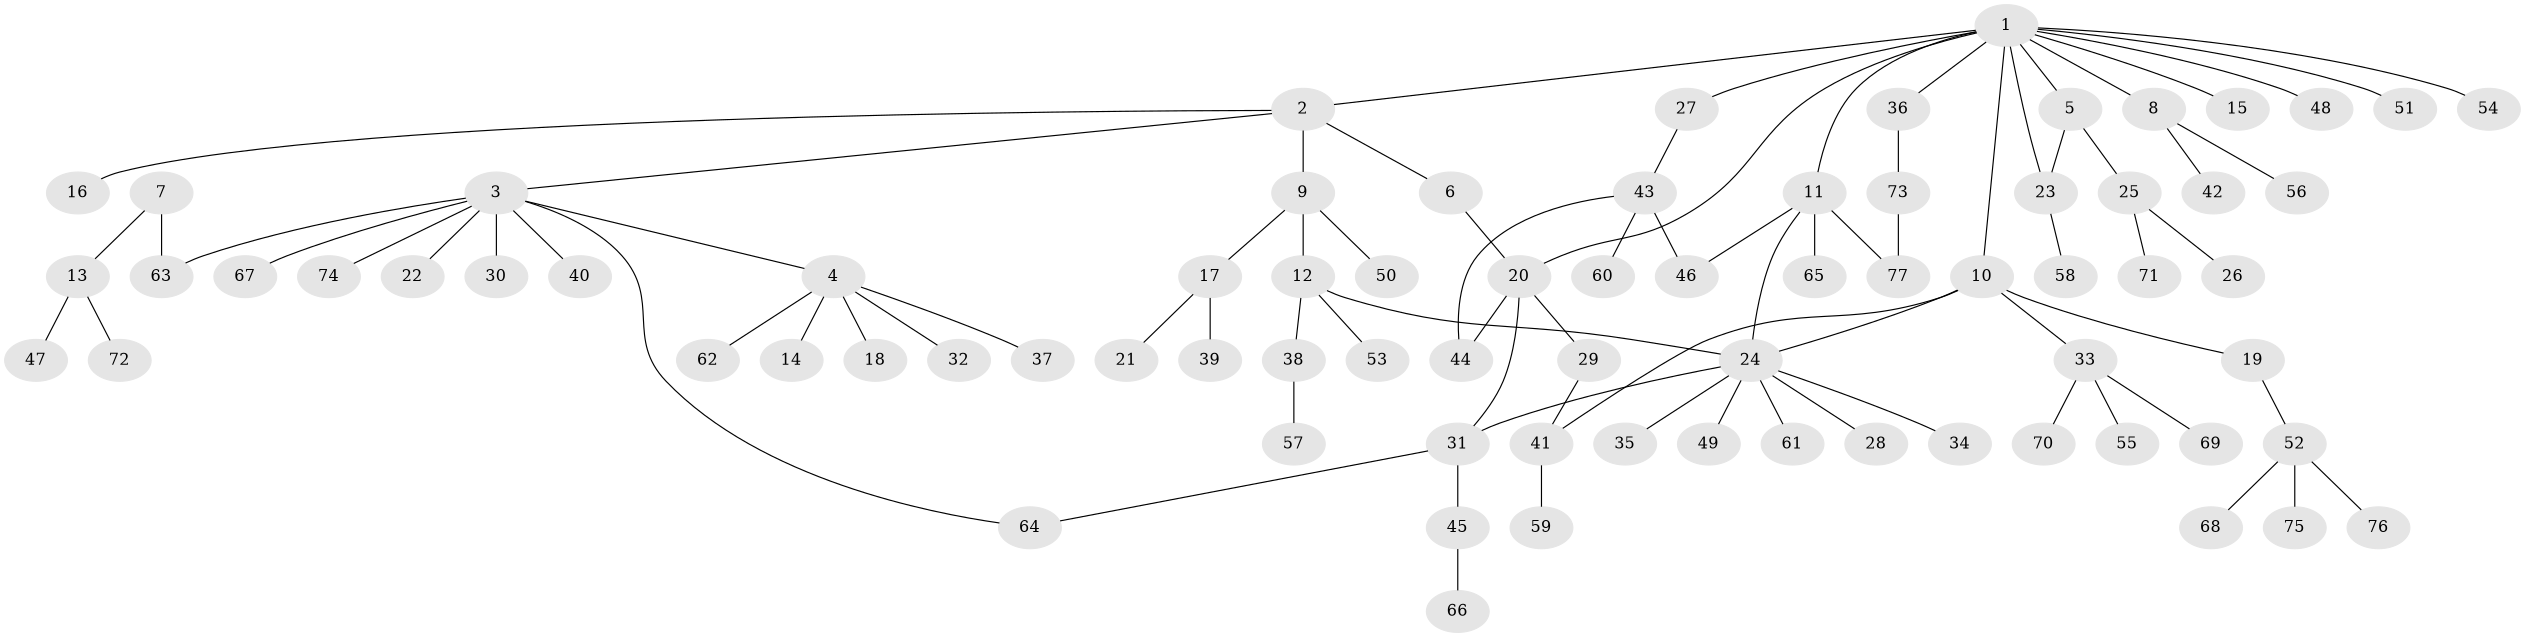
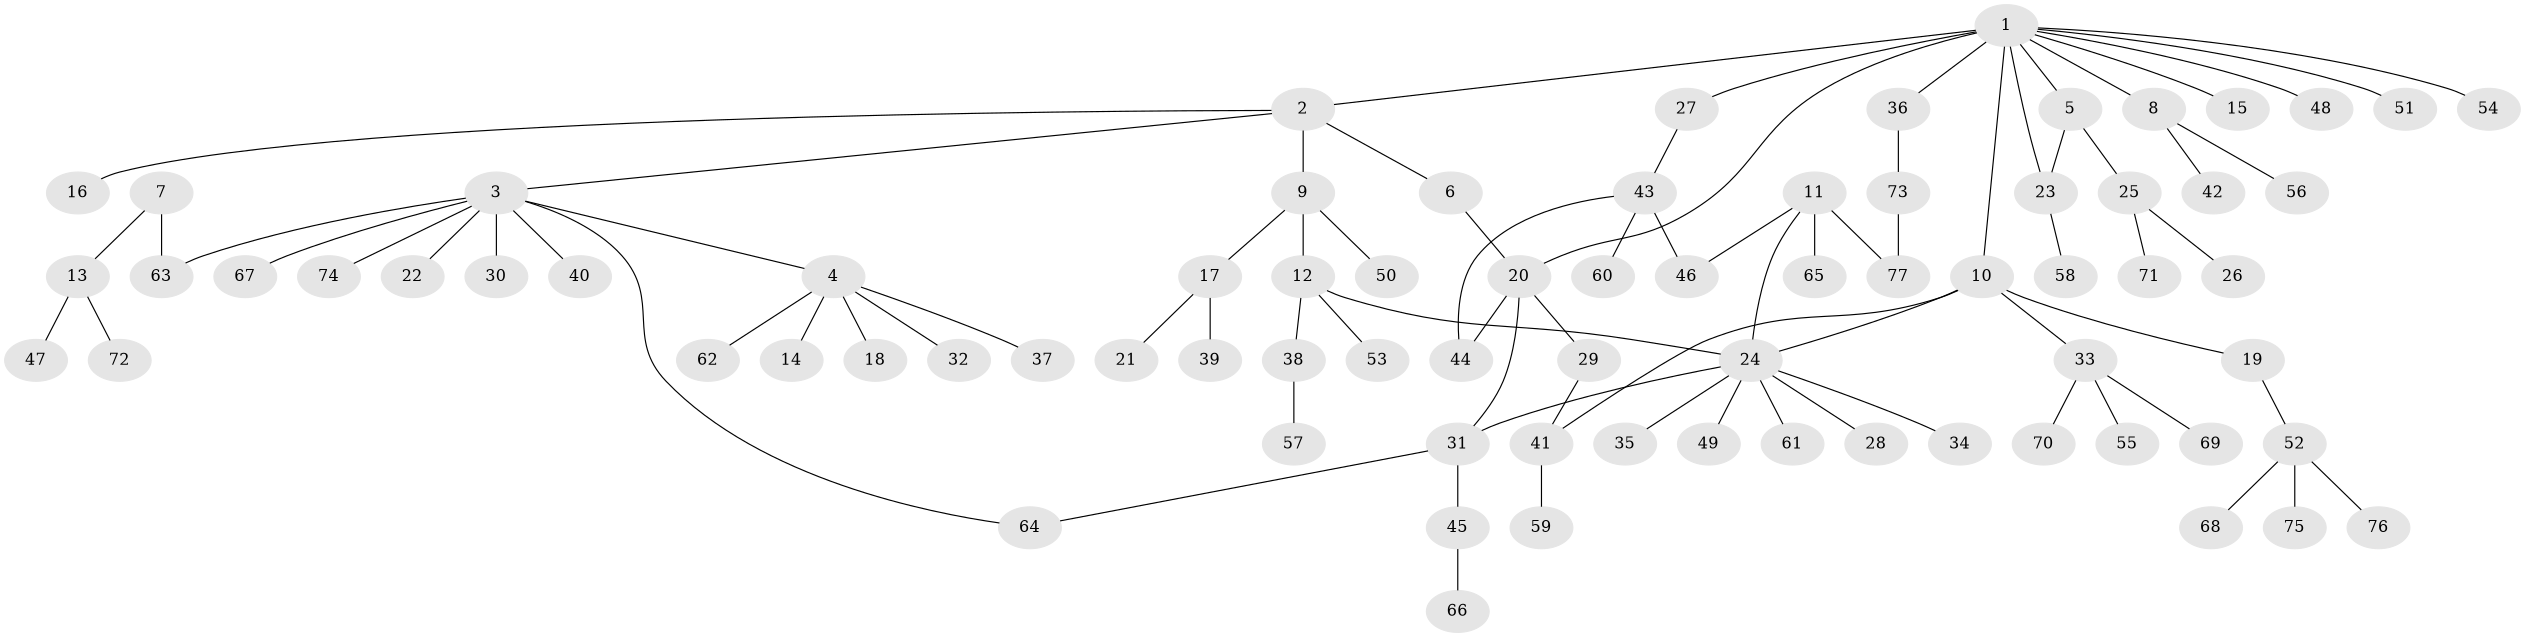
edge "1" -- "11": removed
